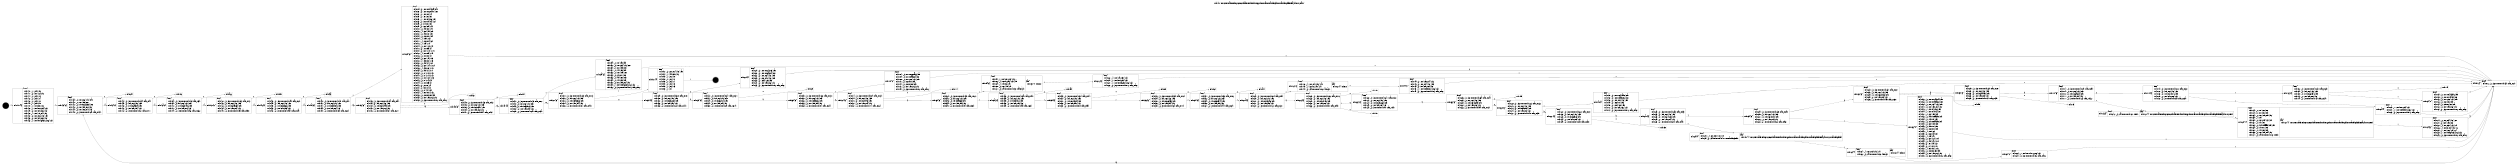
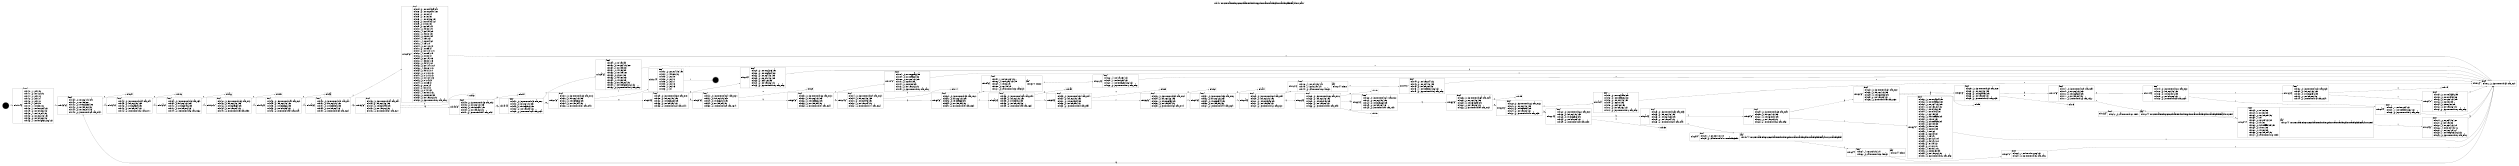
edge "0x40163c [25]" -> "0x401623 [25]": reversed
